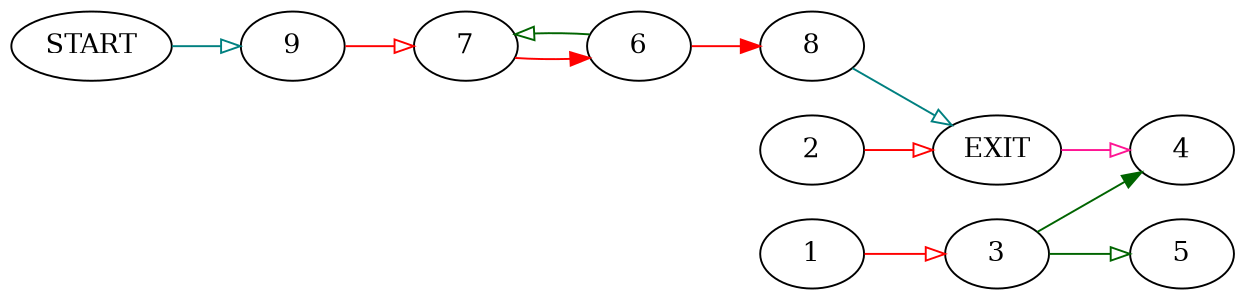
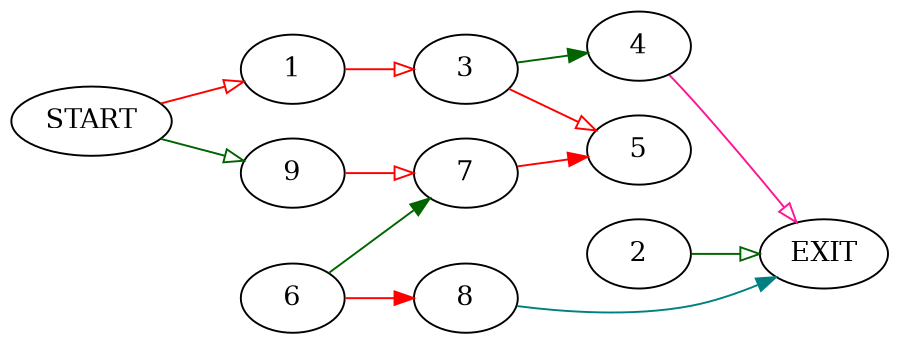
edge "6" -> "7": arrowhead onormal -> normal
edge "START" -> "9": color teal -> darkgreen
edge "7" -> "6": now "7" -> "5"
edge "8" -> "EXIT": arrowhead onormal -> normal
edge "START" -> "1": added
edge "2" -> "EXIT": color red -> darkgreen
edge "EXIT" -> "4": reversed
edge "3" -> "5": color darkgreen -> red
